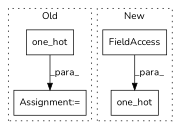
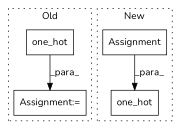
node "FieldAccess": label "FieldAccess" -> "Assignment"
